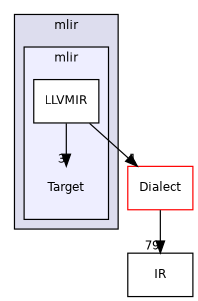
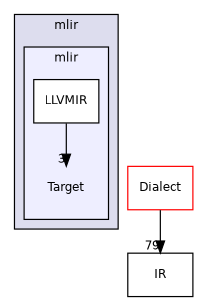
edge "LLVMIR" -> "Dialect": removed
